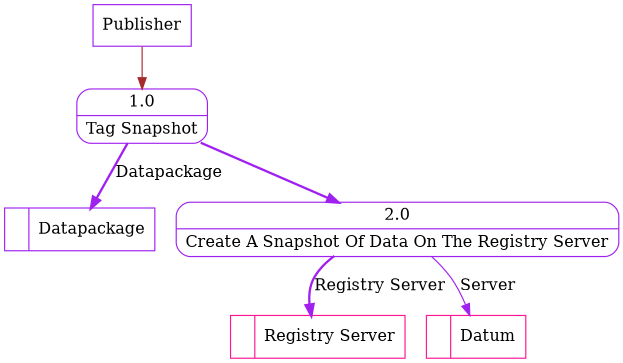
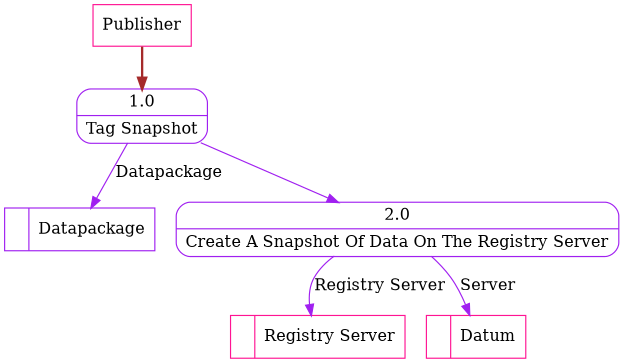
node "Publisher": color purple -> deeppink
edge "Publisher" -> "1.0": style solid -> bold
edge "1.0" -> "2.0": style bold -> solid
edge "1.0" -> "Datapackage": style bold -> solid
edge "2.0" -> "Registry Server": style bold -> solid
